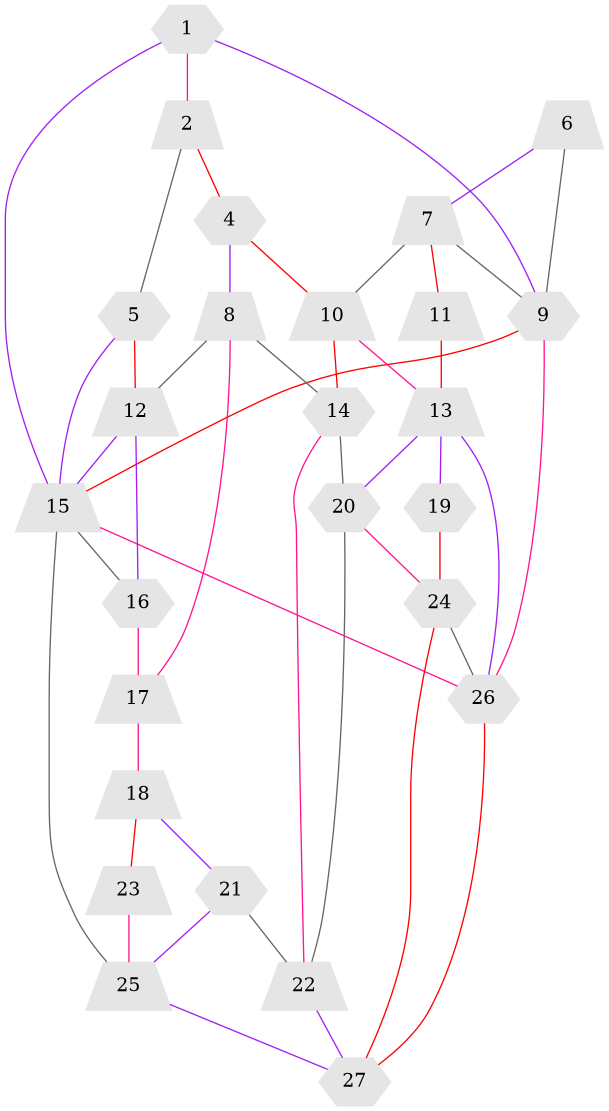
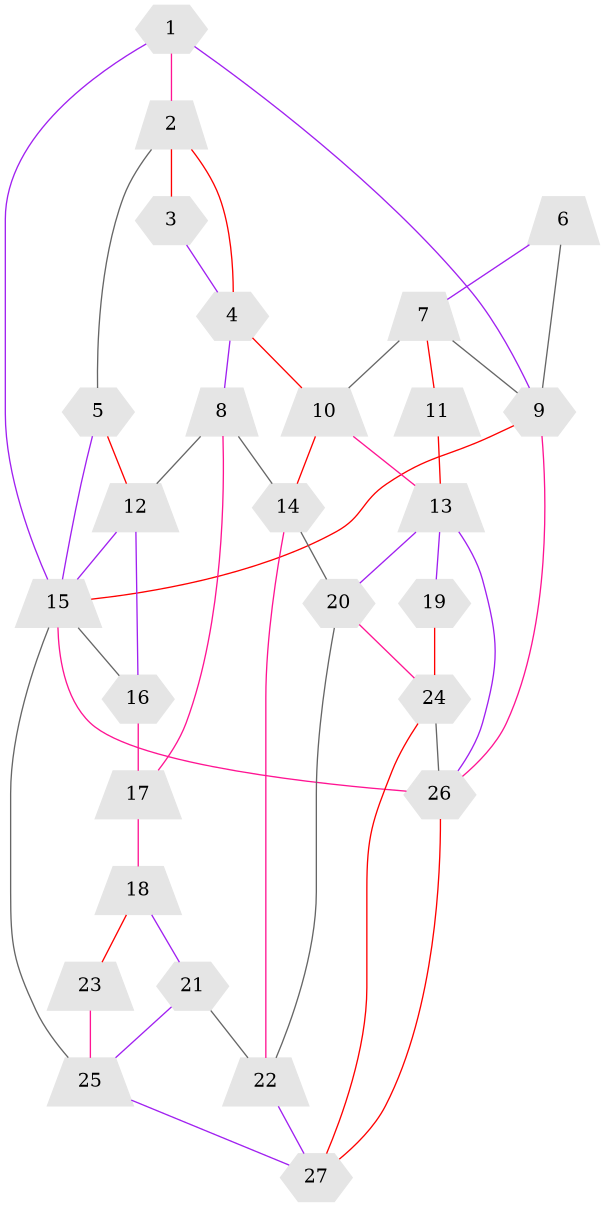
node "3": added
